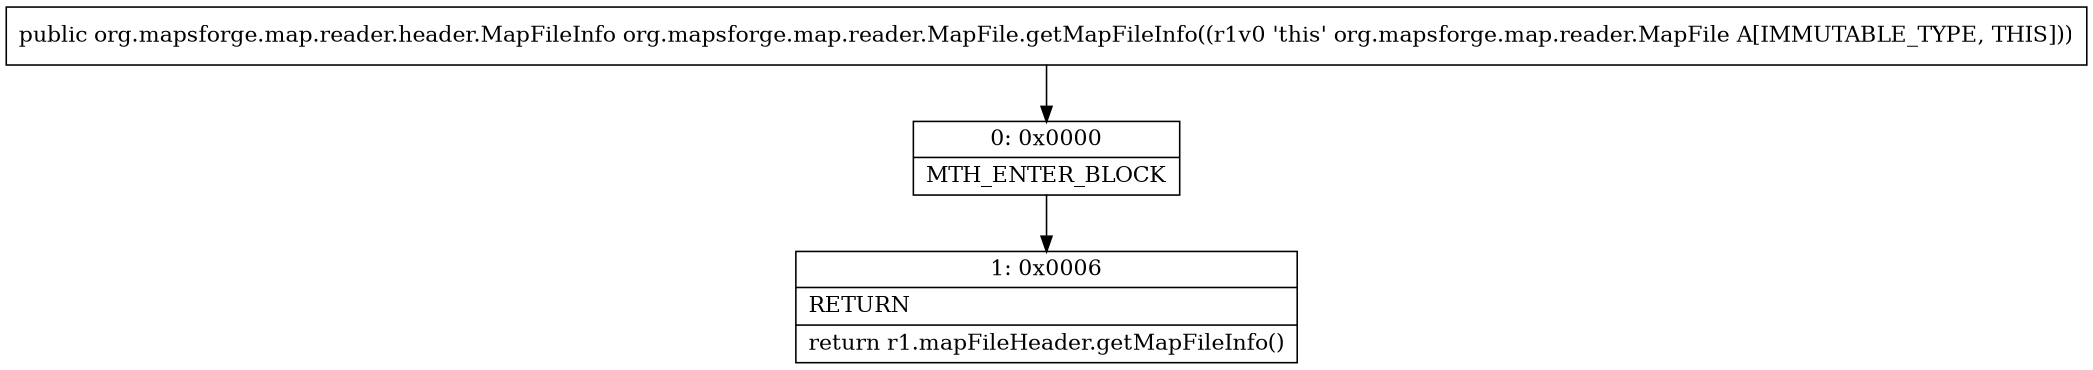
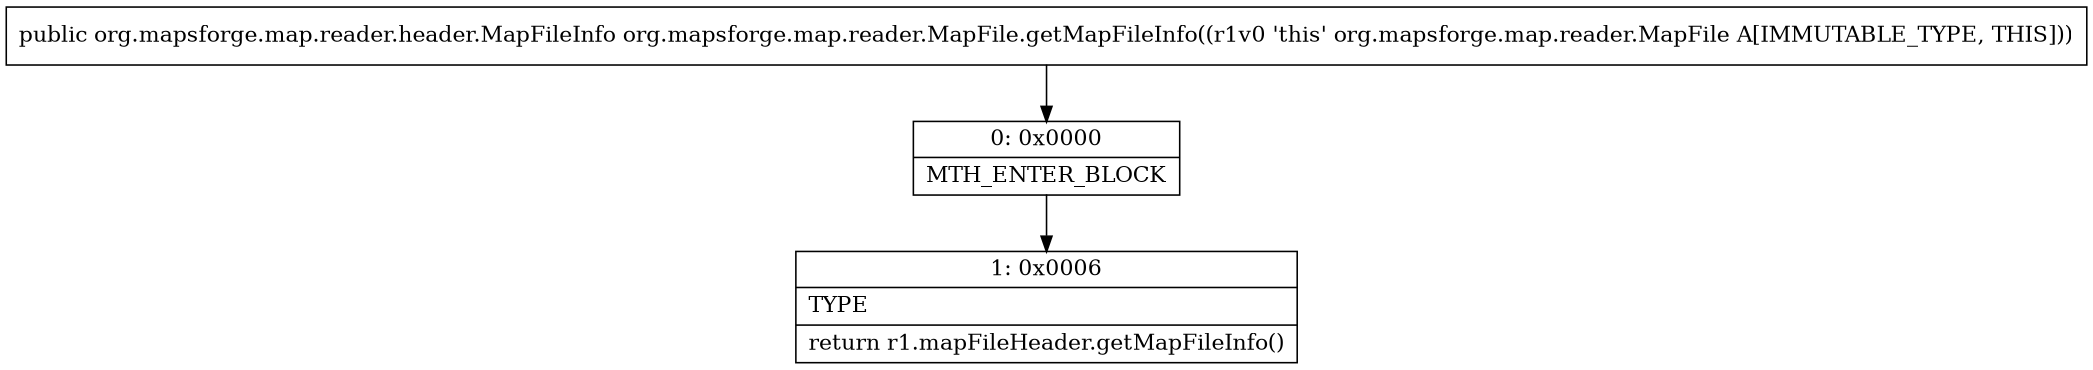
node "1: 0x0006": text "RETURN" -> "TYPE"
